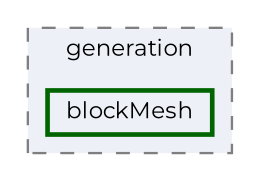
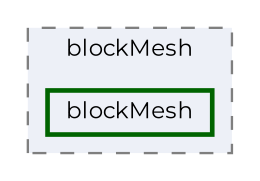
cluster "generation": label "generation" -> "blockMesh"
